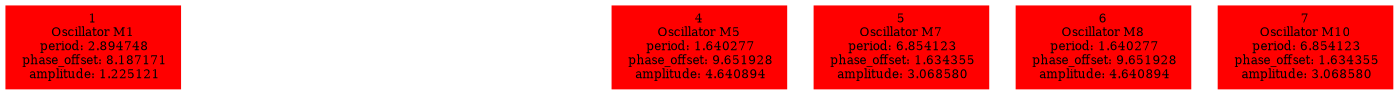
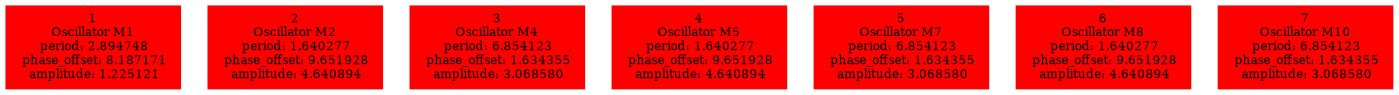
node "2": added
node "3": added
